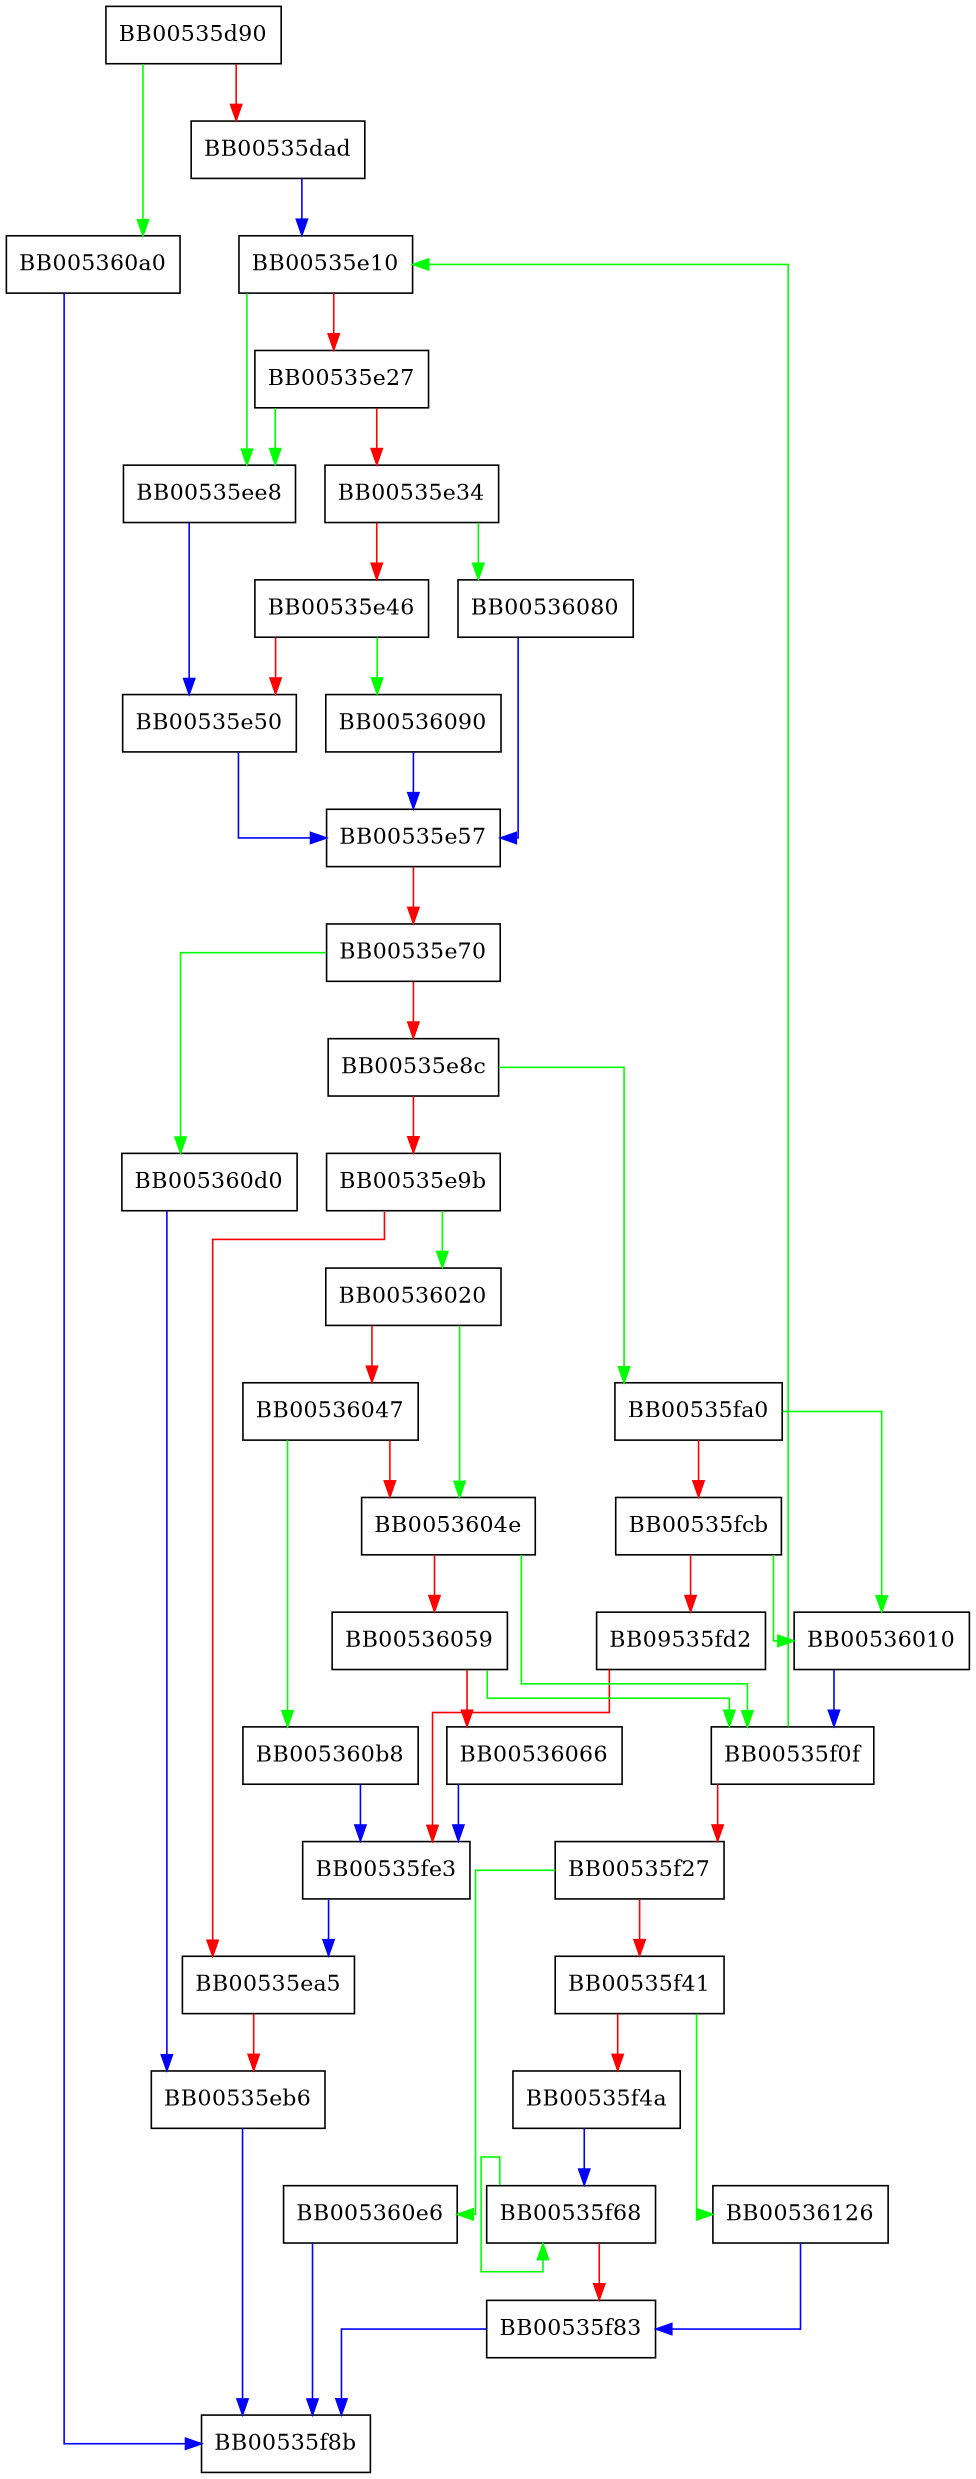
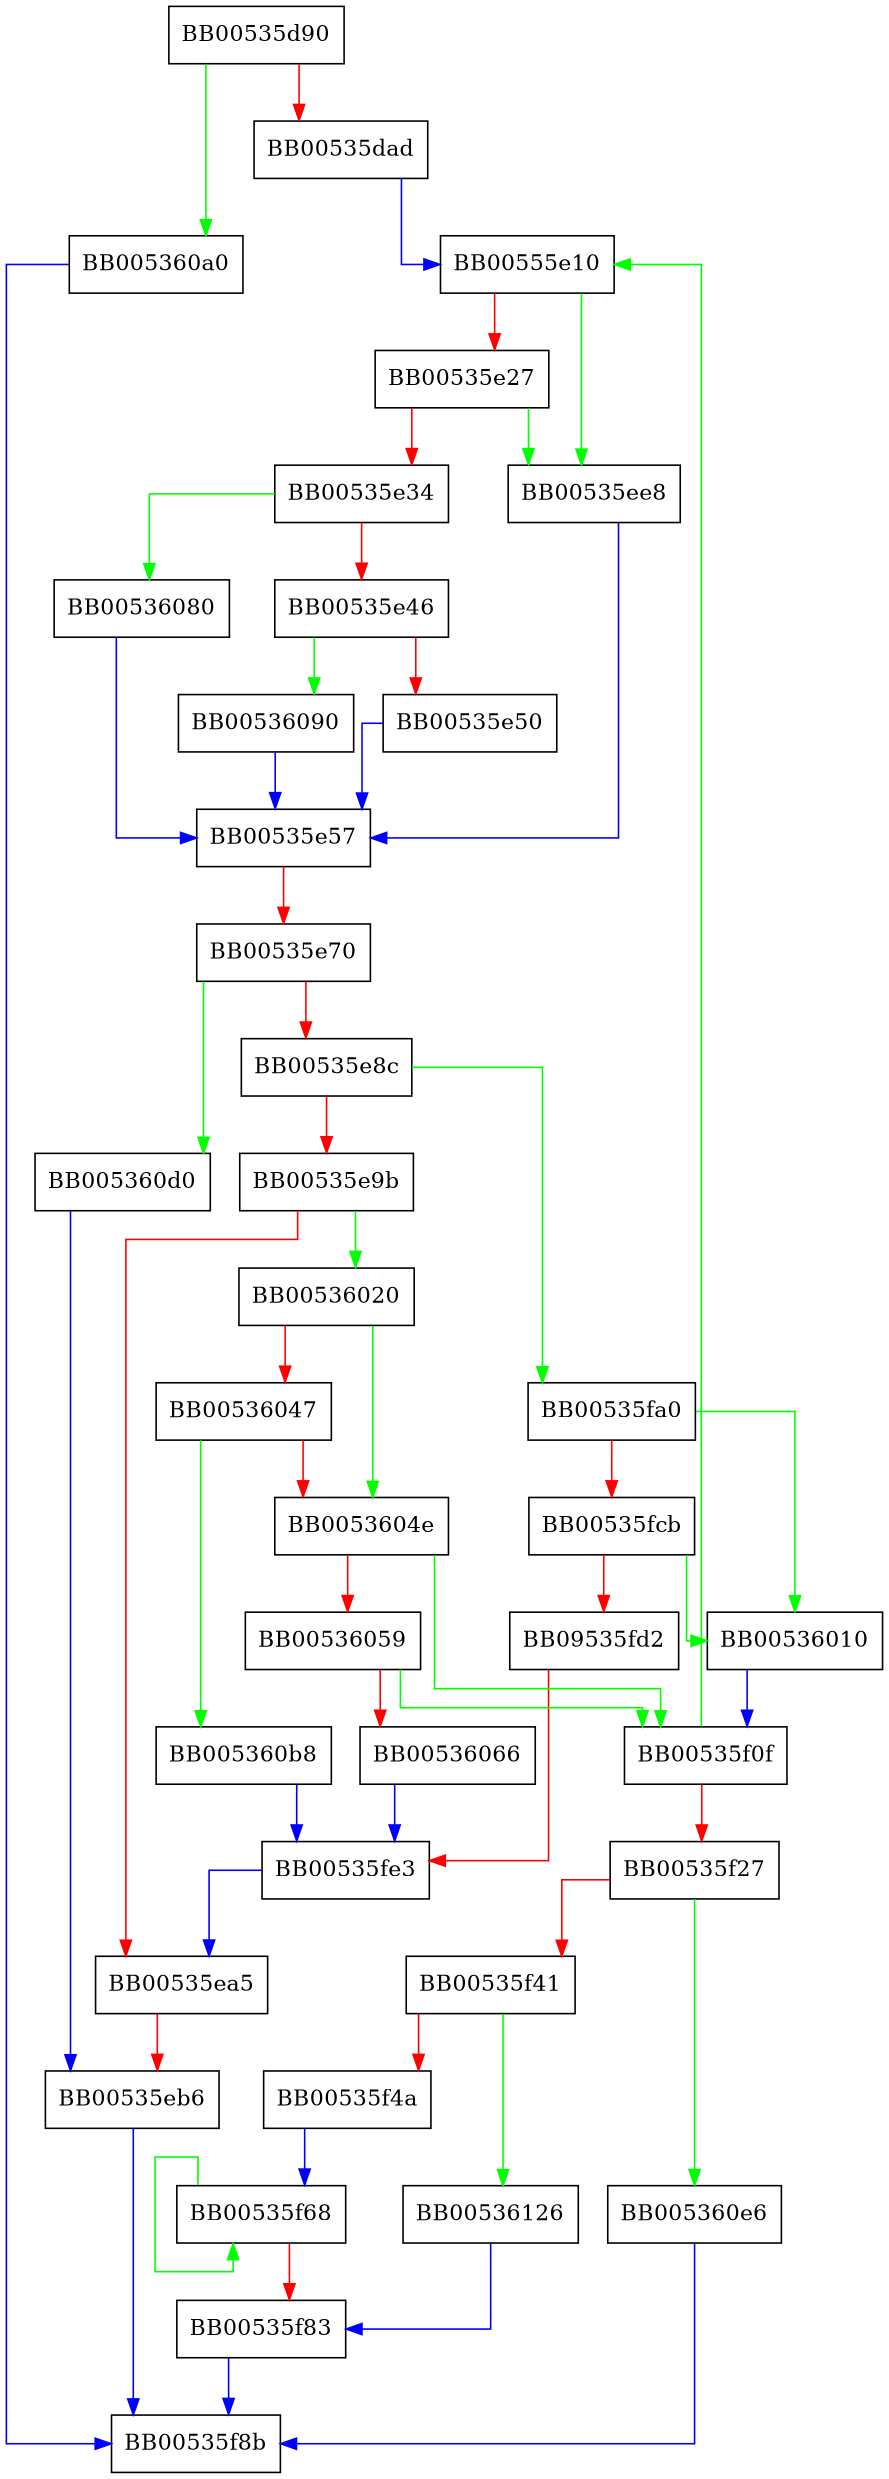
node "BB00535e10": label "BB00535e10" -> "BB00555e10"
edge "BB00535ee8" -> "BB00535e50": now "BB00535ee8" -> "BB00535e57"
